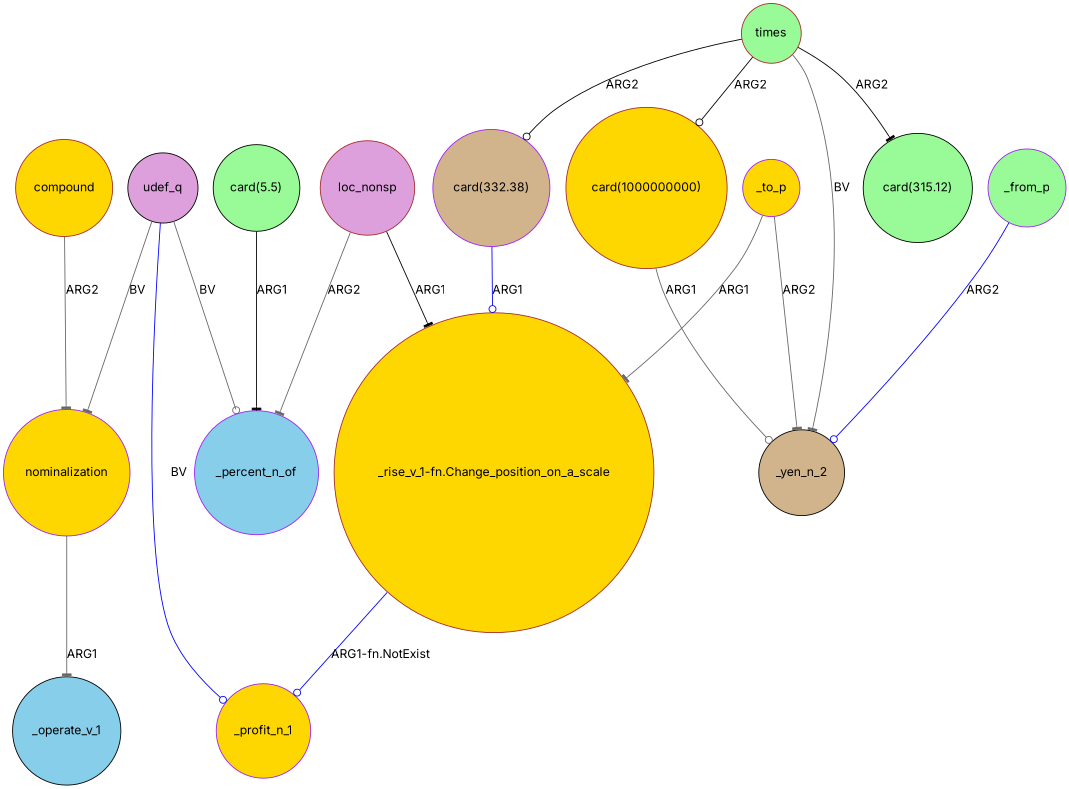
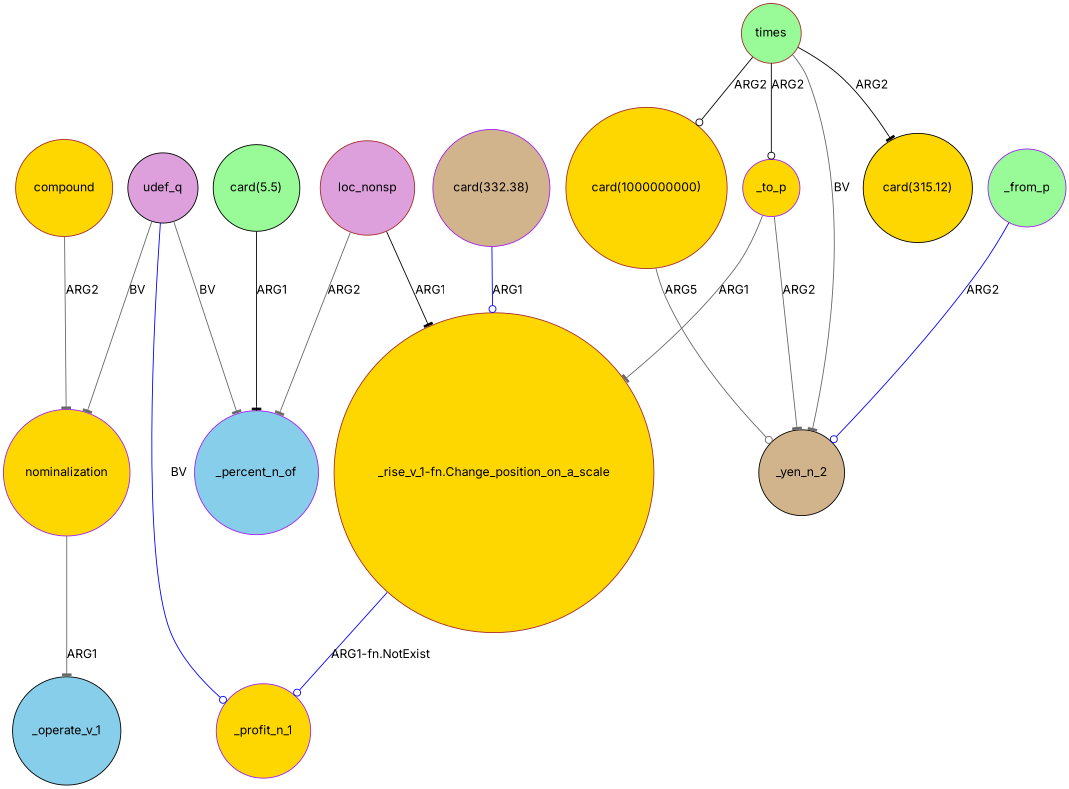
edge "times" -> "card(332.38)": now "times" -> "_to_p"
node "card(315.12)": fillcolor palegreen -> gold
edge "card(1000000000)" -> "_yen_n_2": label "ARG1" -> "ARG5"
edge "udef_q" -> "_percent_n_of": arrowhead odot -> tee
